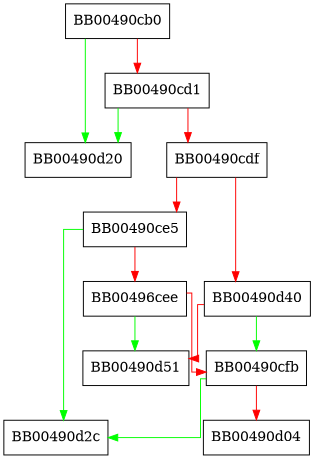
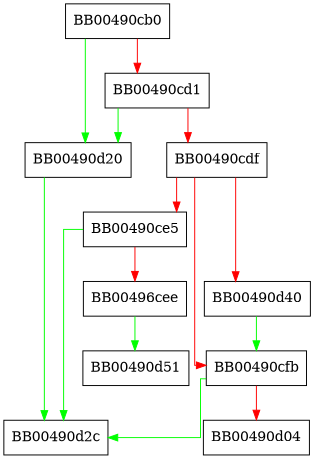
edge "BB00490d20" -> "BB00490d2c": added
edge "BB00490d40" -> "BB00490d51": removed
edge "BB00496cee" -> "BB00490cfb": now "BB00490cdf" -> "BB00490cfb"
